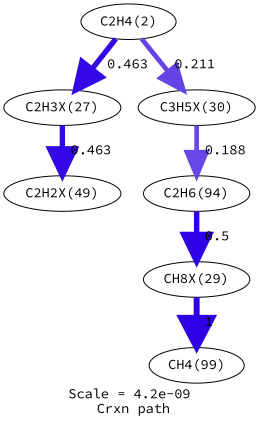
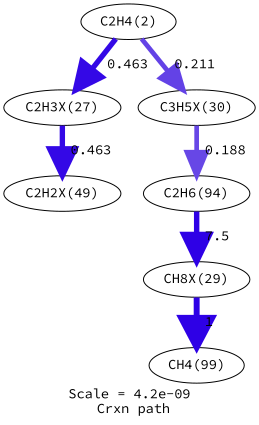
edge "C2H6(94)" -> "CH8X(29)": label " 0.5" -> " 7.5"
